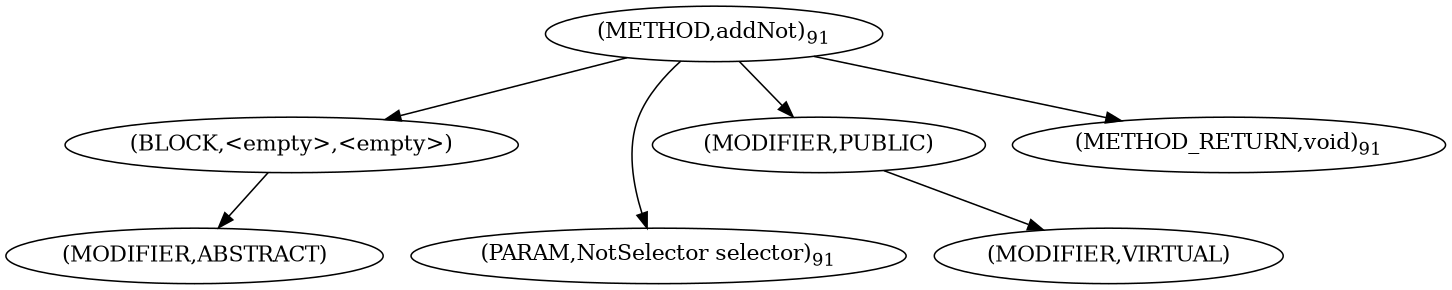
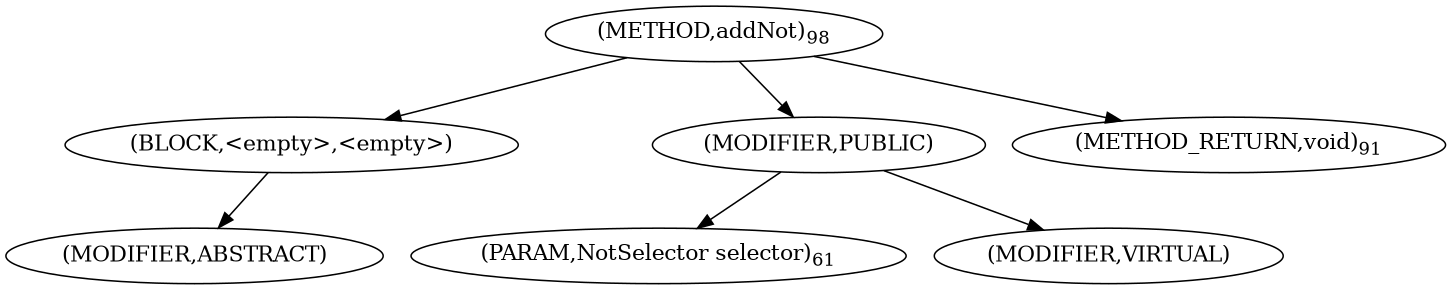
node "(METHOD,addNot)": text "91" -> "98"
edge "(METHOD,addNot)" -> "(PARAM,NotSelector selector)": now "(MODIFIER,PUBLIC)" -> "(PARAM,NotSelector selector)"
node "(PARAM,NotSelector selector)": text "91" -> "61"
